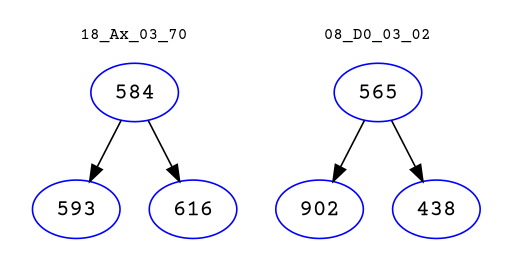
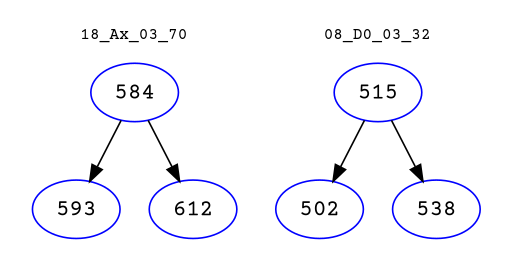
cluster "08_D0_03_02": label "08_D0_03_02" -> "08_D0_03_32"
node "565": label "565" -> "515"
node "616": label "616" -> "612"
node "902": label "902" -> "502"
node "438": label "438" -> "538"
